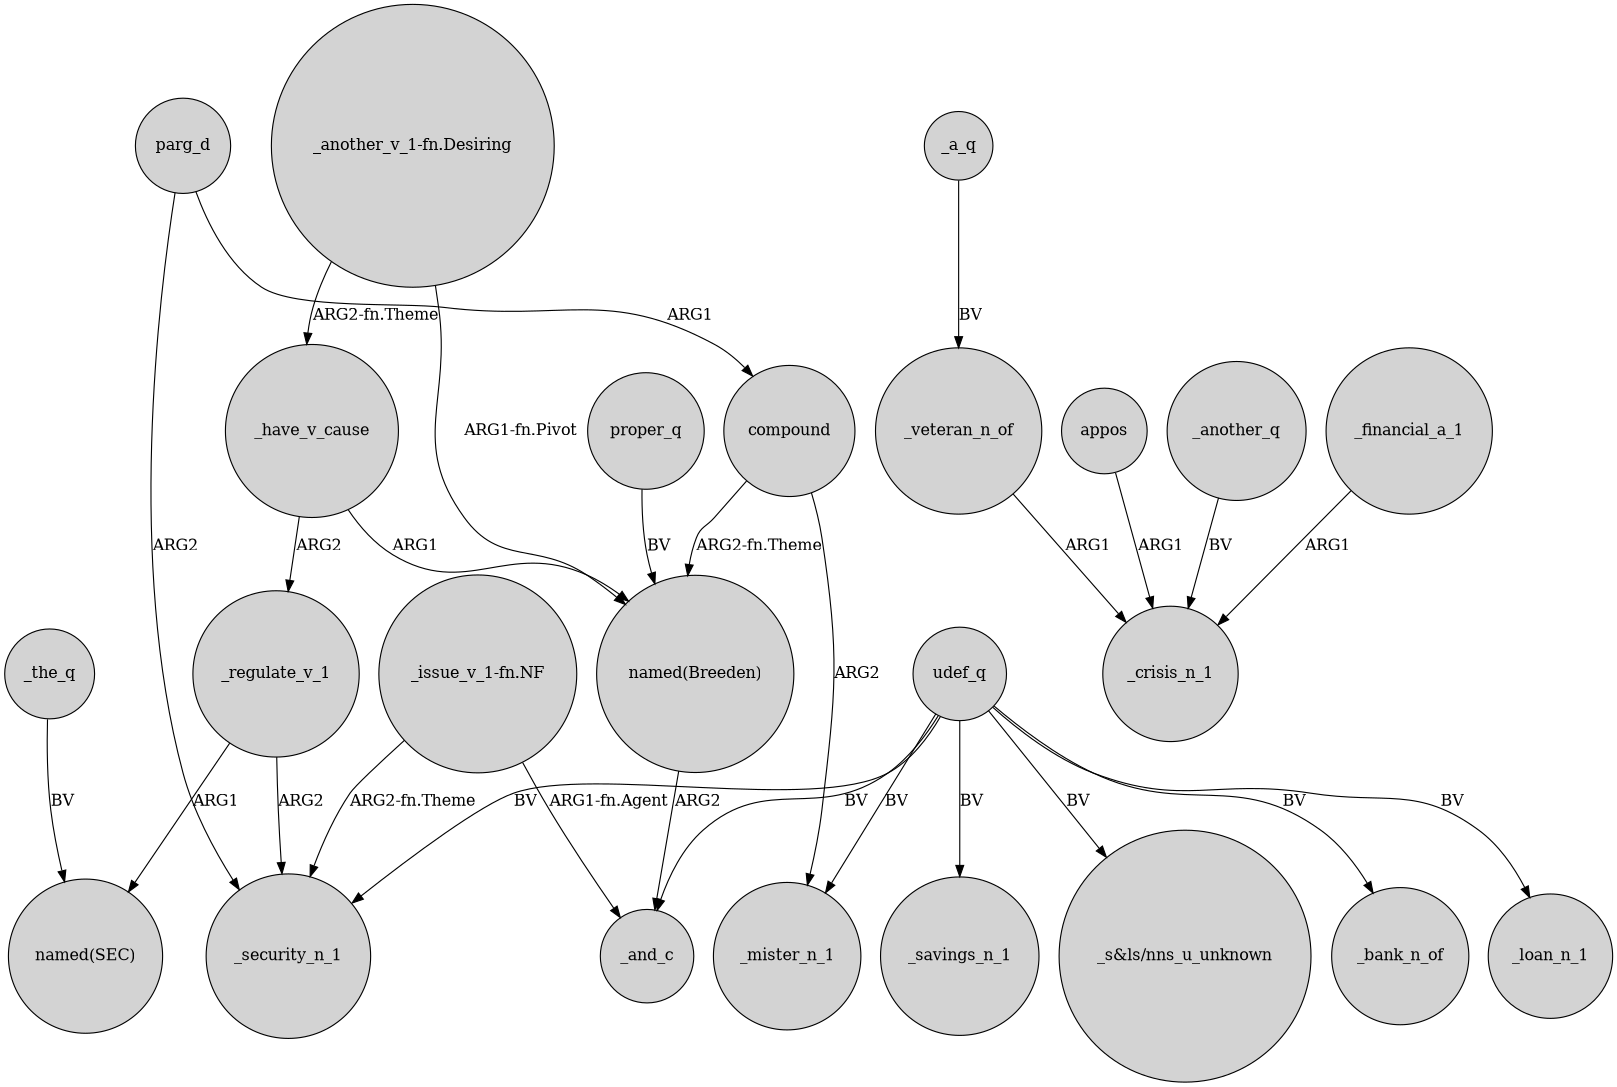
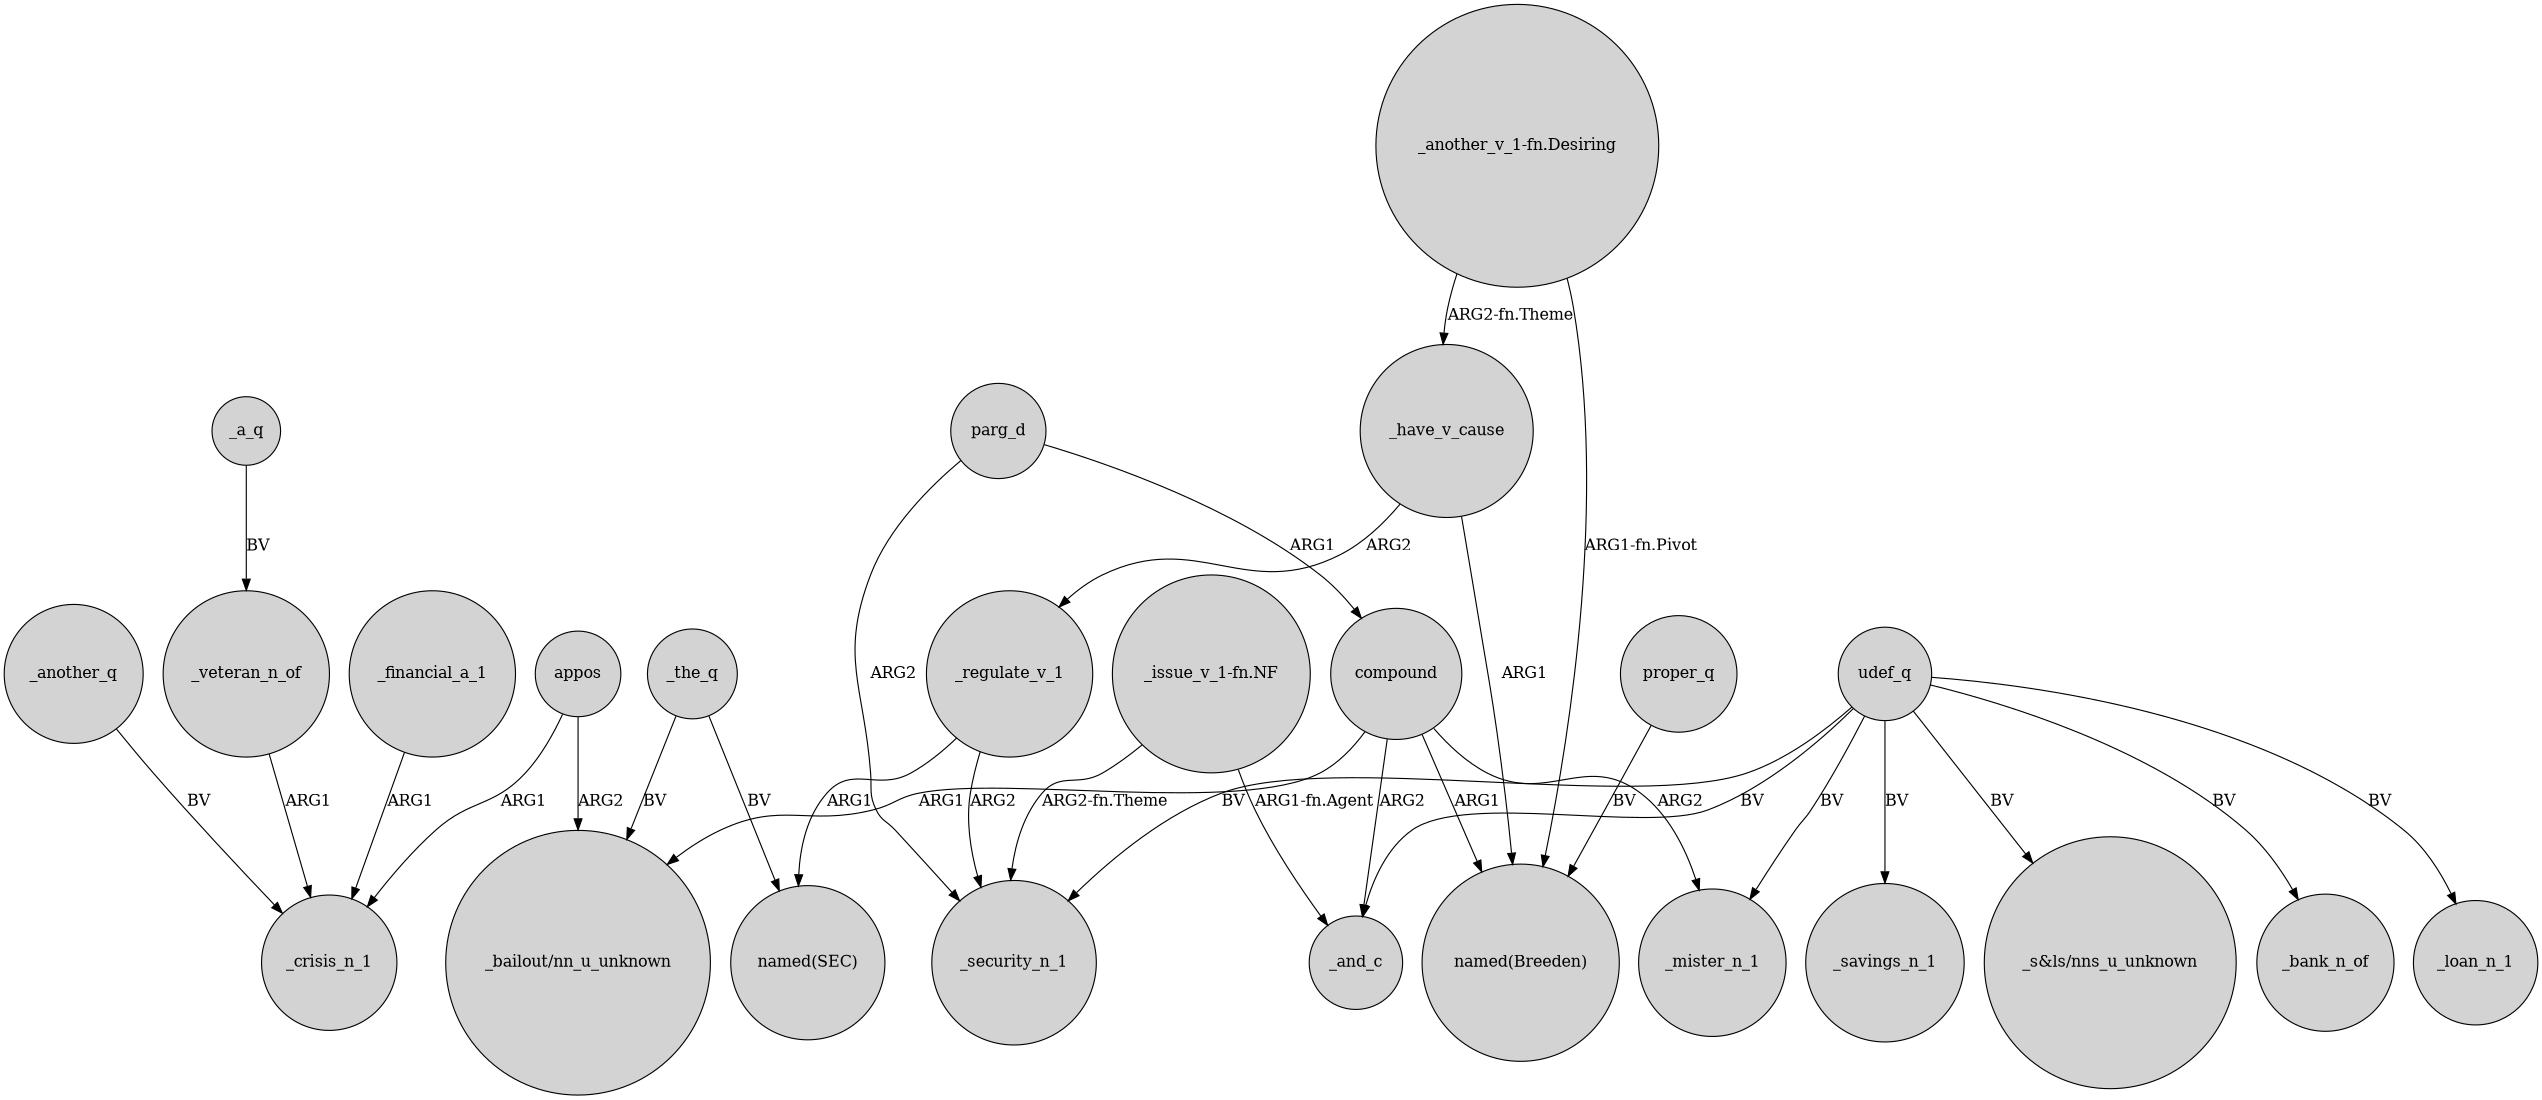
edge "compound" -> "named(Breeden)": label "ARG2-fn.Theme" -> "ARG1"
edge "named(Breeden)" -> "_and_c": now "compound" -> "_and_c"
node "_bailout/nn_u_unknown": added
